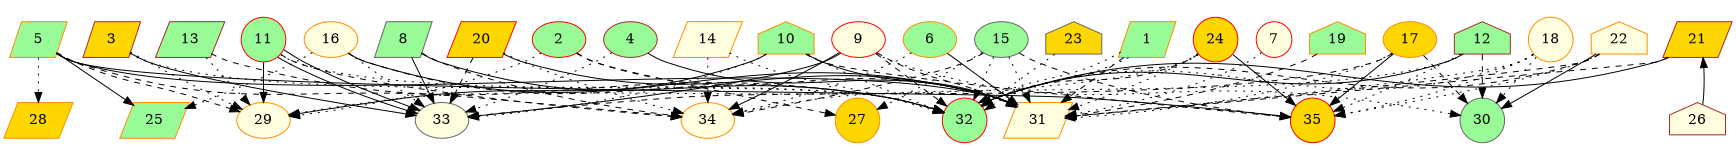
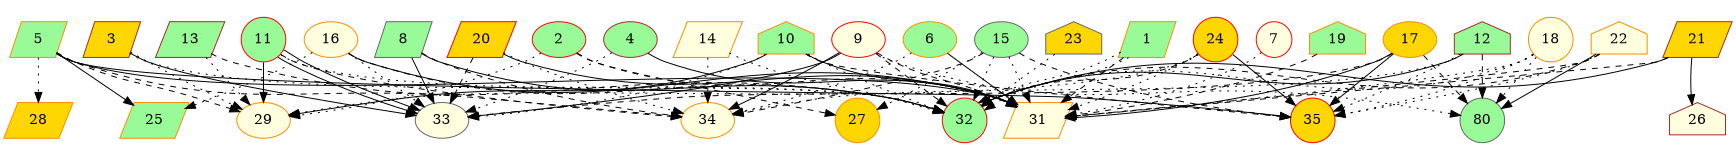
edge "26" -> "21": reversed
edge "17" -> "31": style dotted -> solid
node "30": label "30" -> "80"
